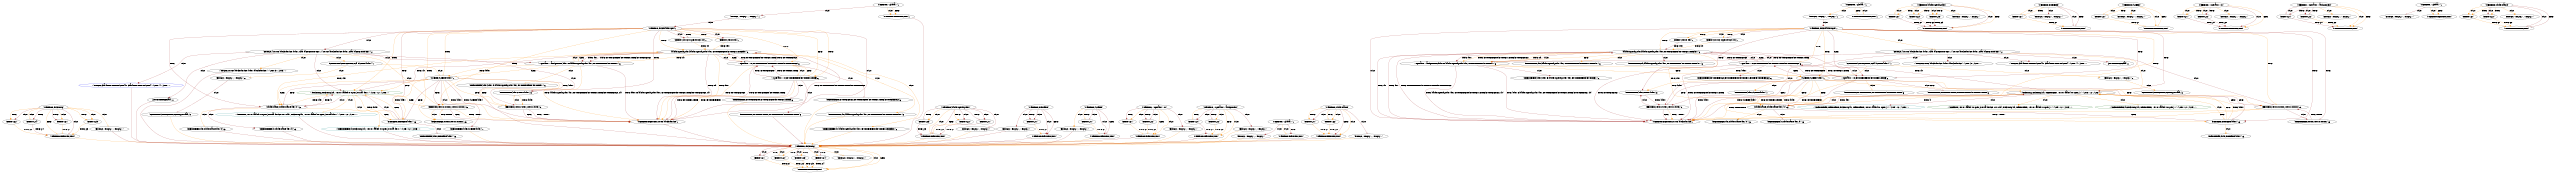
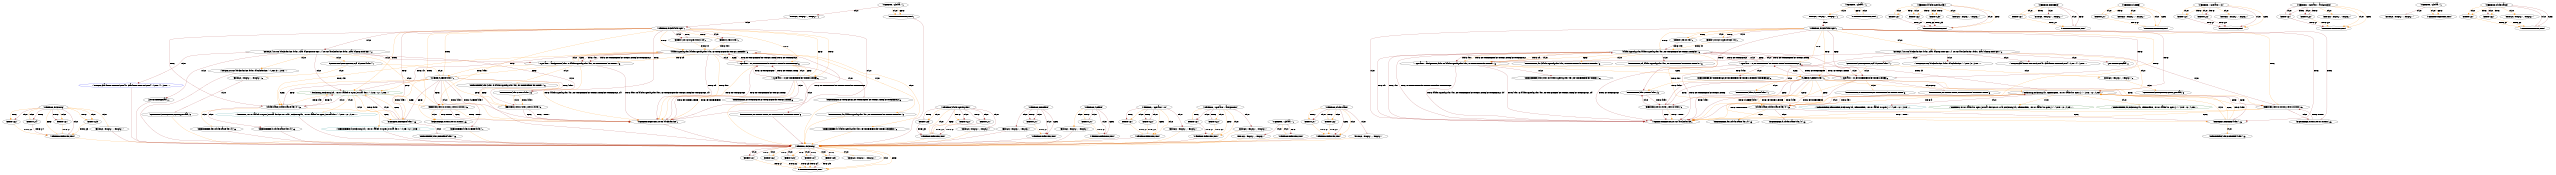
node "(PARAM,p5)": added
